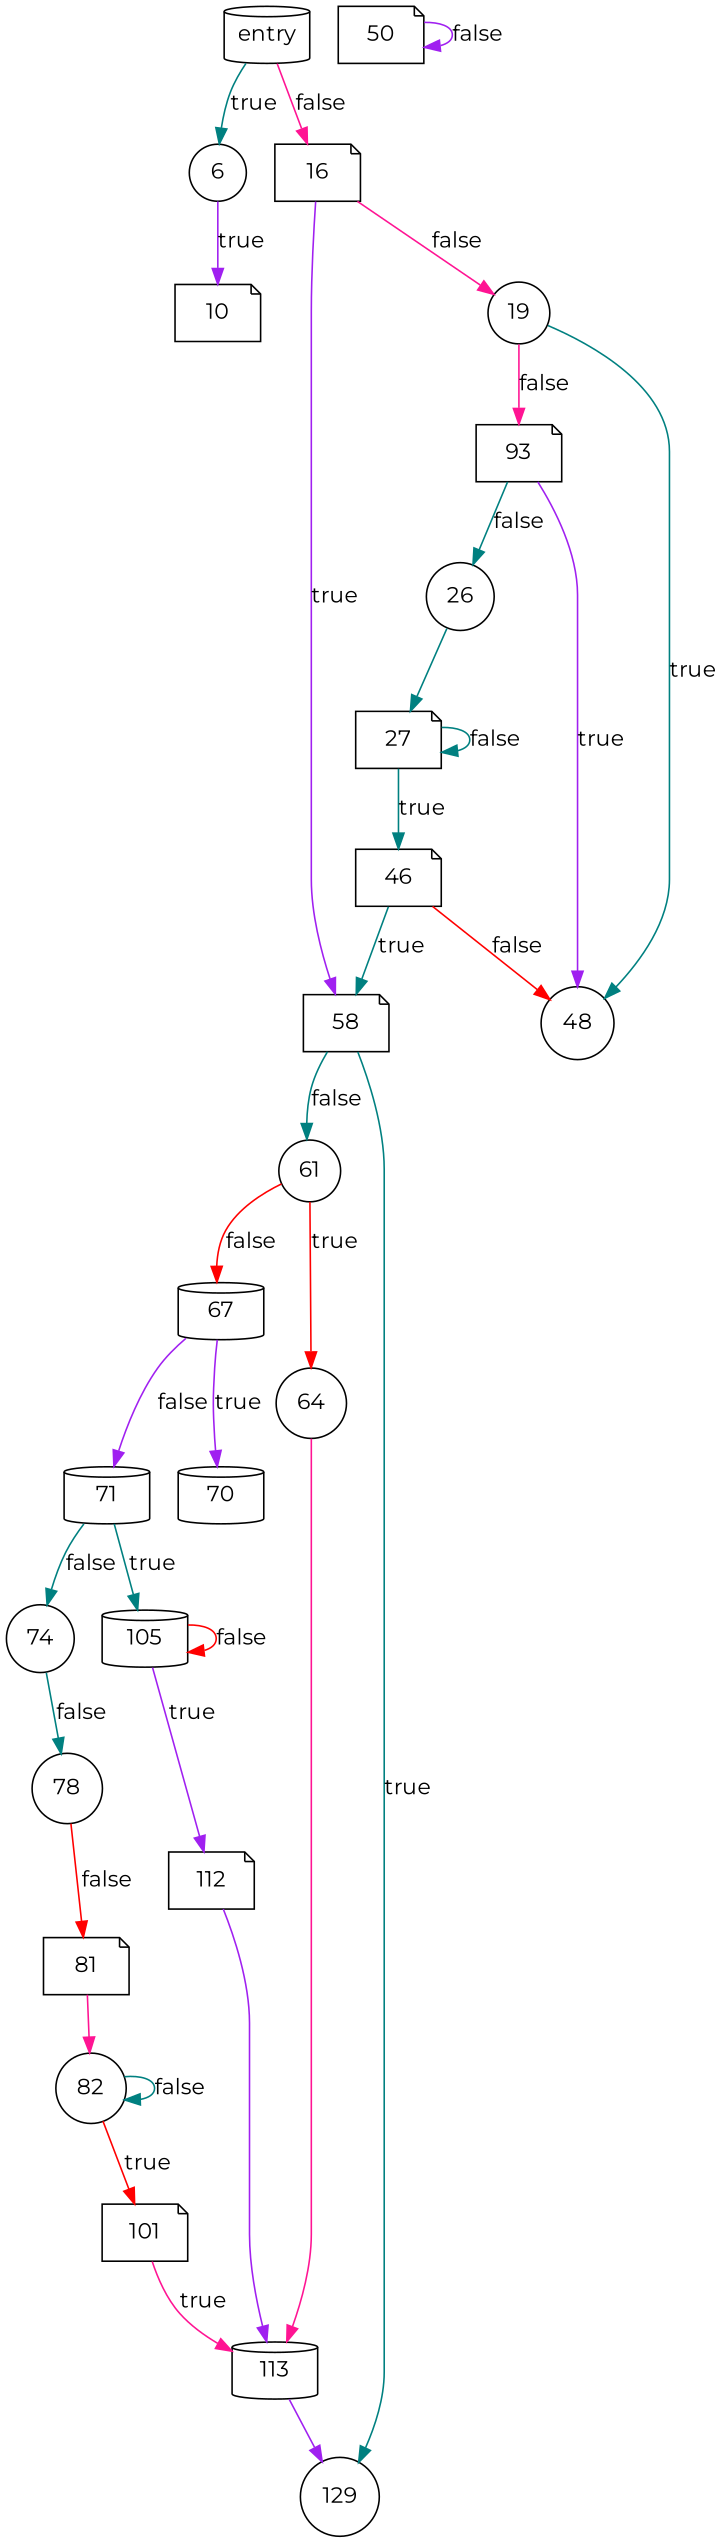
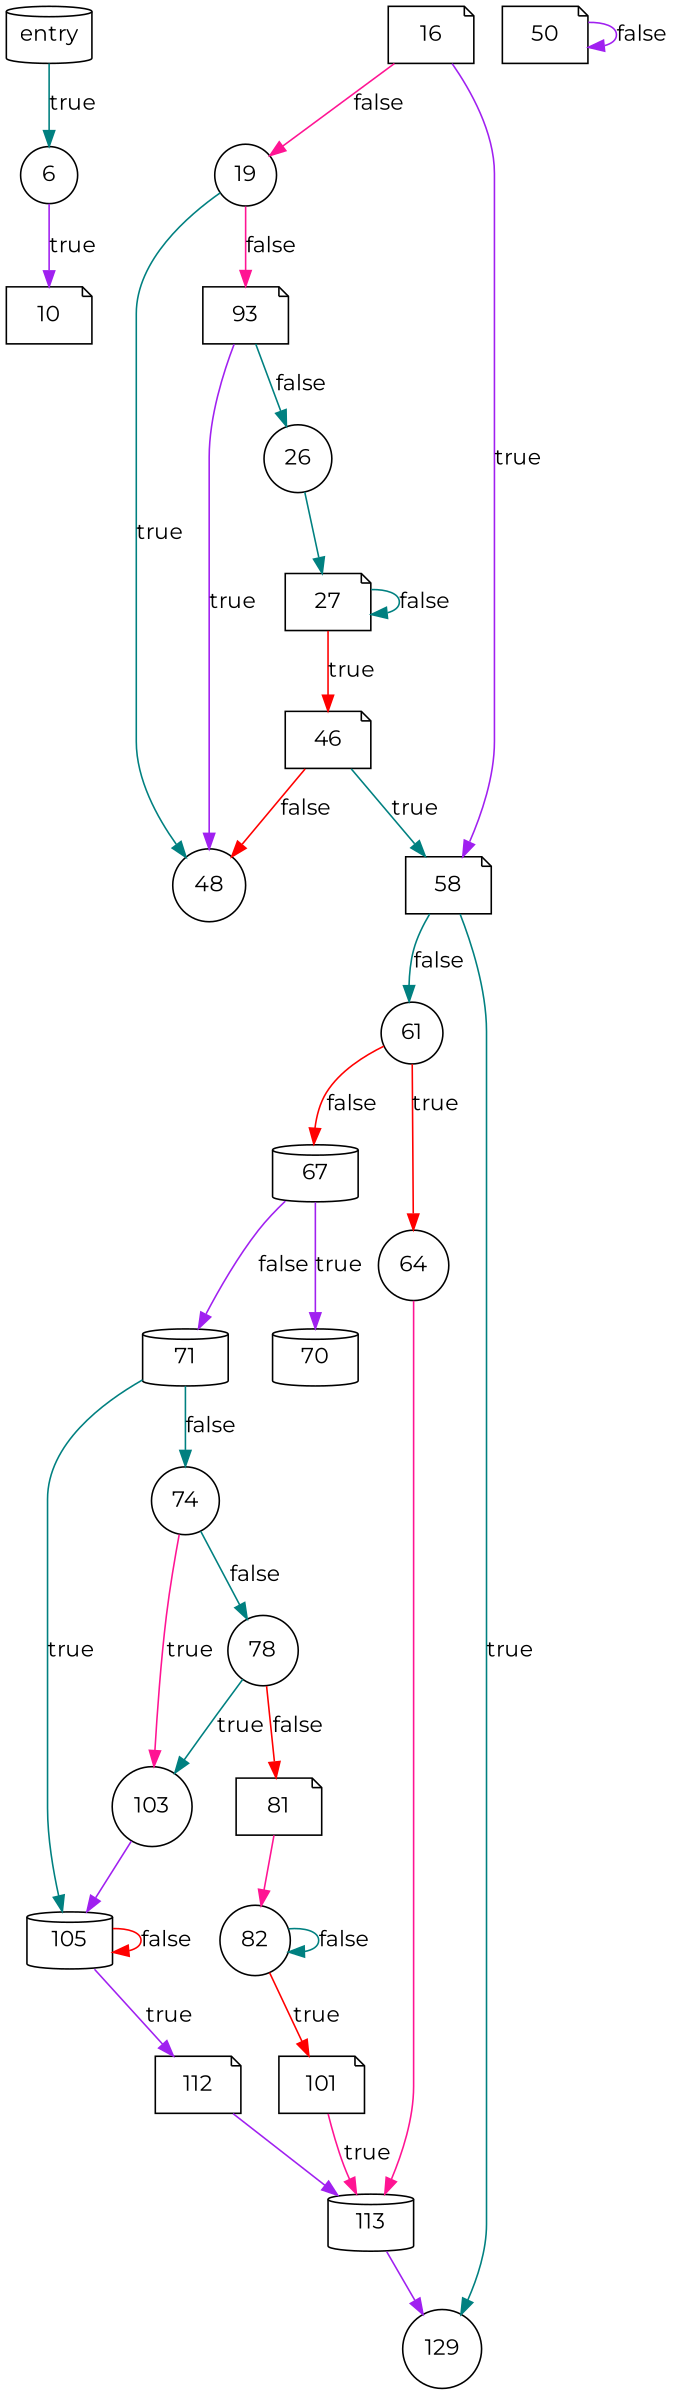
edge "entry" -> "16": removed, label "false"
edge "27" -> "46": color teal -> red
node "103": added
